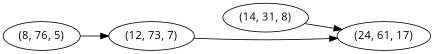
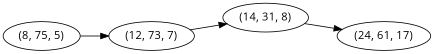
node "(8, 76, 5)": label "(8, 76, 5)" -> "(8, 75, 5)"
edge "(12, 73, 7)" -> "(24, 61, 17)": now "(12, 73, 7)" -> "(14, 31, 8)"
